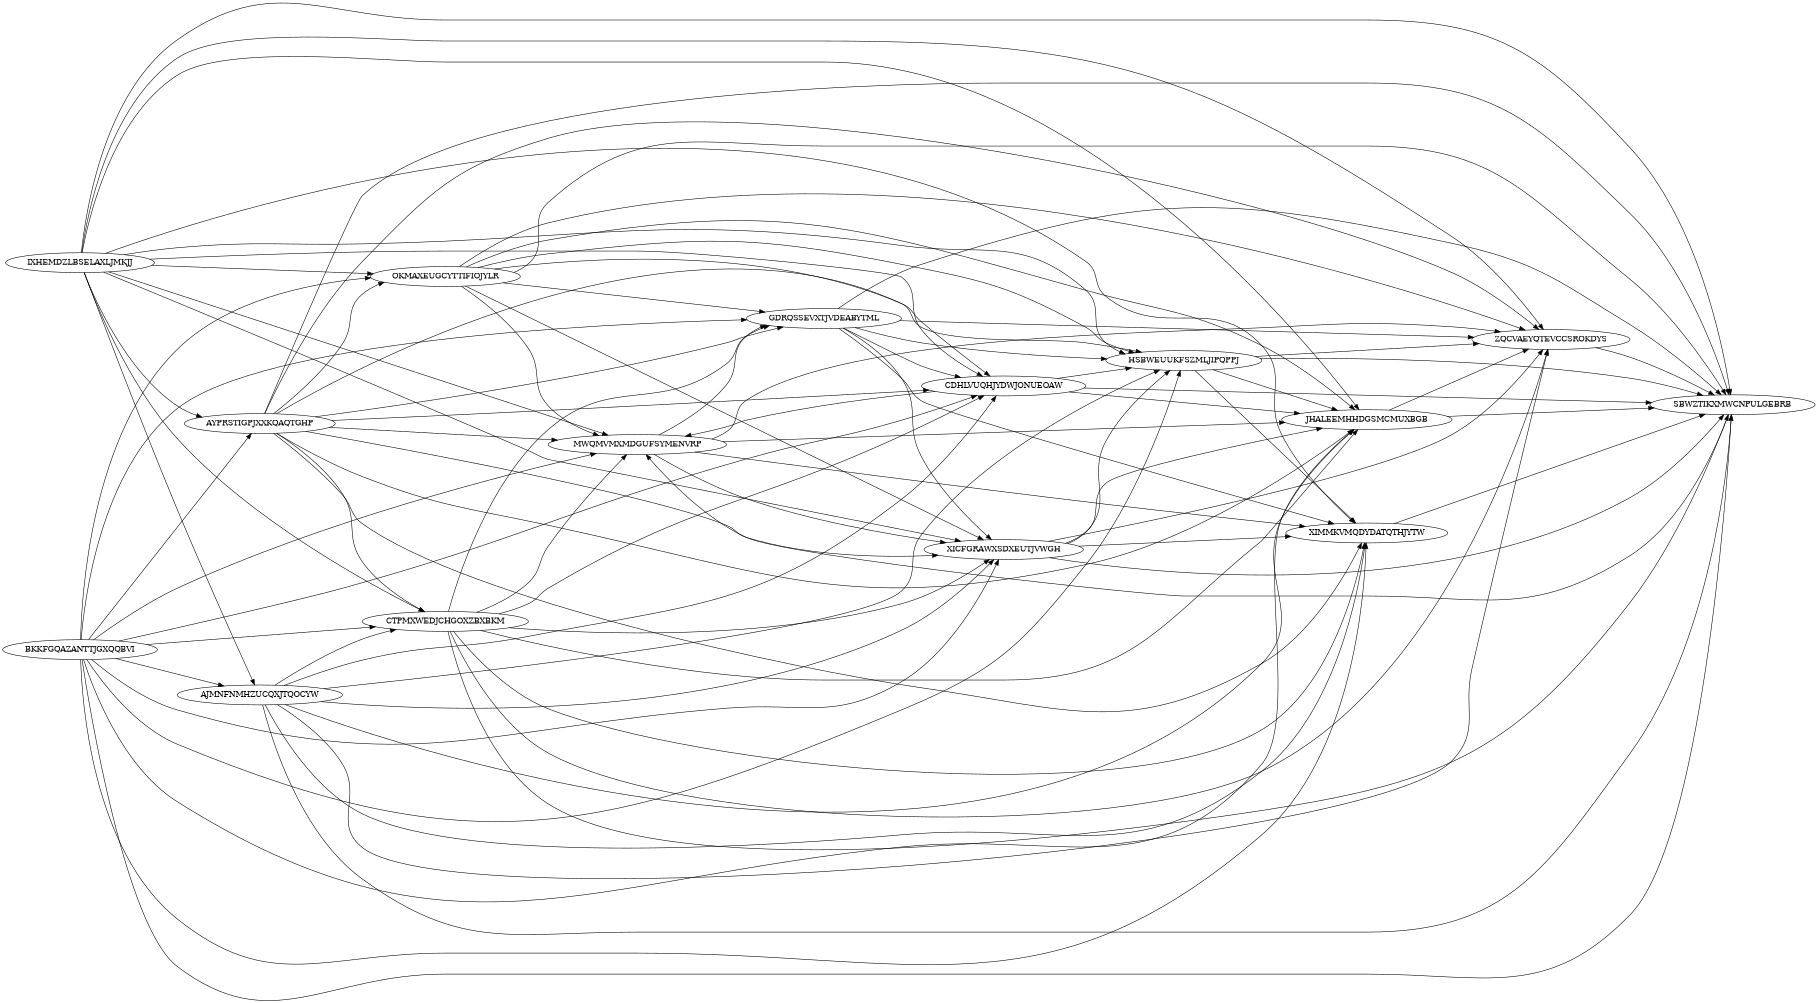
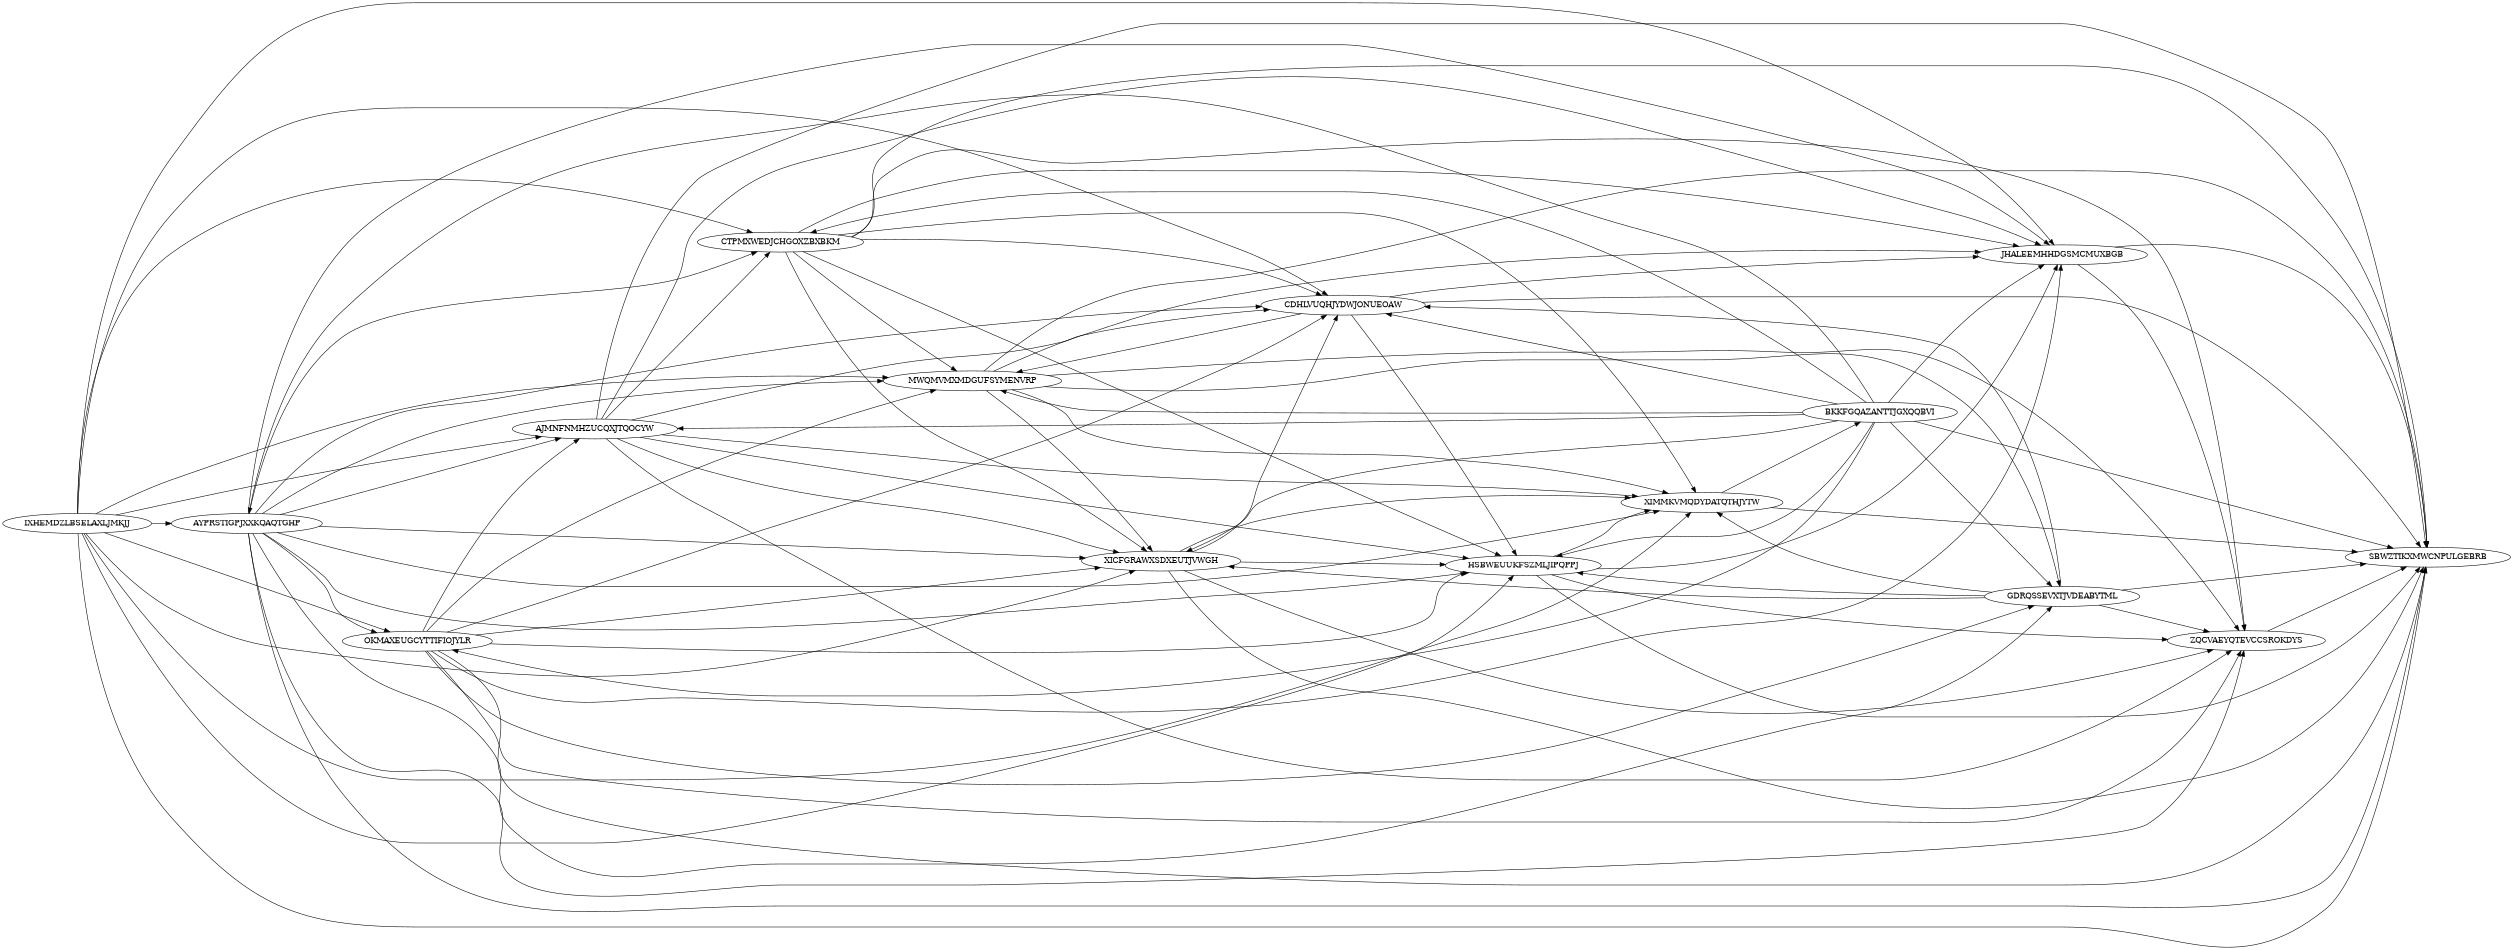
edge "IXHEMDZLBSELAXLJMKJJ" -> "ZQCVAEYQTEVCCSROKDYS": removed
edge "CTPMXWEDJCHGOXZBXBKM" -> "GDRQSSEVXTJVDEABYTML": now "CTPMXWEDJCHGOXZBXBKM" -> "HSBWEUUKFSZMLJIPQPPJ"
edge "XICFGRAWXSDXEUTJVWGH" -> "JHALEEMHHDGSMCMUXBGB": now "XICFGRAWXSDXEUTJVWGH" -> "CDHLVUQHJYDWJONUEOAW"
edge "AYPRSTIGPJXXKQAQTGHP" -> "AJMNFNMHZUCQXJTQOCYW": added
edge "OKMAXEUGCYTTIFIOJYLR" -> "AJMNFNMHZUCQXJTQOCYW": added
edge "SBWZTIKXMWCNPULGEBRB" -> "MWQMVMXMDGUFSYMENVRP": reversed
edge "BKKFGQAZANTTJGXQQBVI" -> "XIMMKVMQDYDATQTHJYTW": reversed
